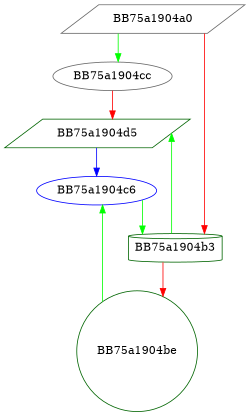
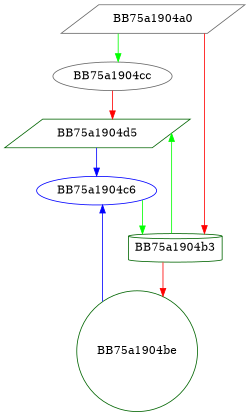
edge "BB75a1904be" -> "BB75a1904c6": color green -> blue
